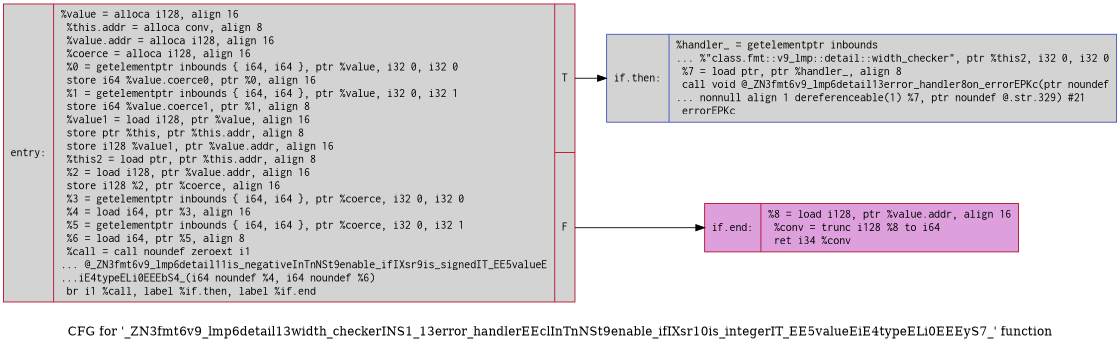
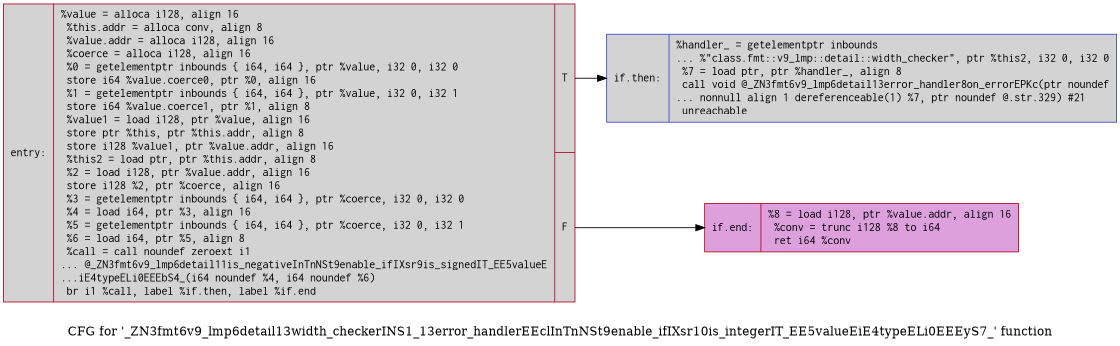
node "if.then:": text "errorEPKc" -> "unreachable"
node "if.end:": text "ret i34 %conv" -> "ret i64 %conv"
